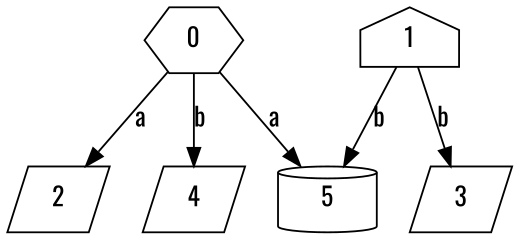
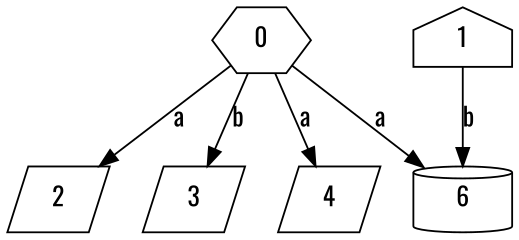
edge "1" -> "3": now "0" -> "3"
edge "0" -> "4": label "b" -> "a"
node "5": label "5" -> "6"
